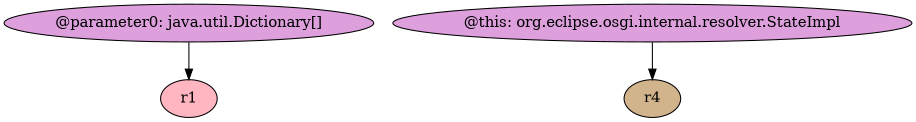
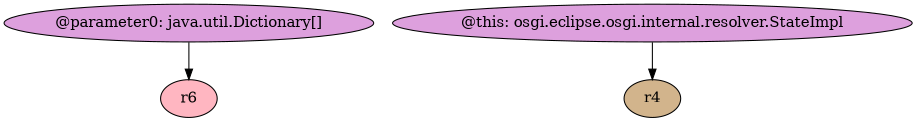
node "@this: org.eclipse.osgi.internal.resolver.StateImpl": label "@this: org.eclipse.osgi.internal.resolver.StateImpl" -> "@this: osgi.eclipse.osgi.internal.resolver.StateImpl"
node "r1": label "r1" -> "r6"
